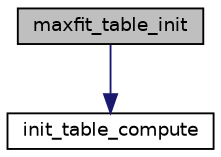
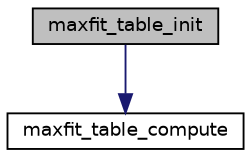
node "init_table_compute": label "init_table_compute" -> "maxfit_table_compute"
